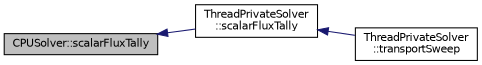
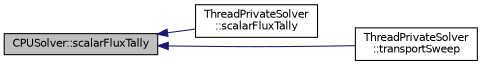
edge "ThreadPrivateSolver ::transportSweep" -> "ThreadPrivateSolver ::scalarFluxTally": now "ThreadPrivateSolver ::transportSweep" -> "CPUSolver::scalarFluxTally"
